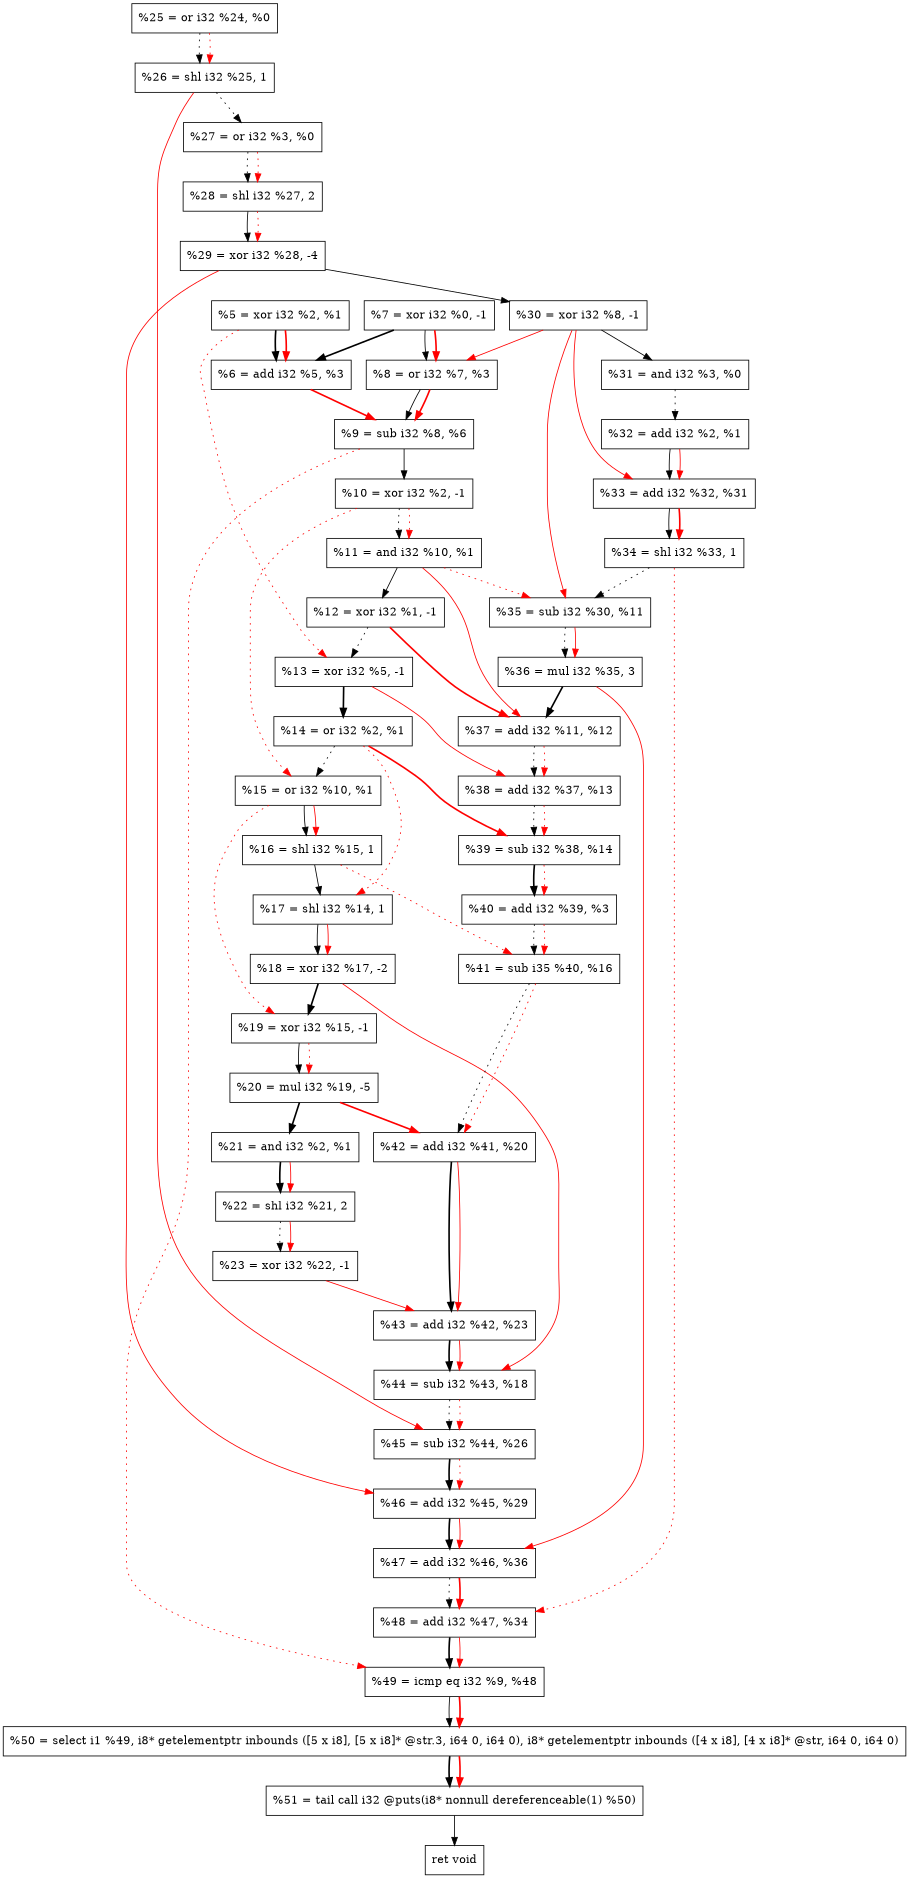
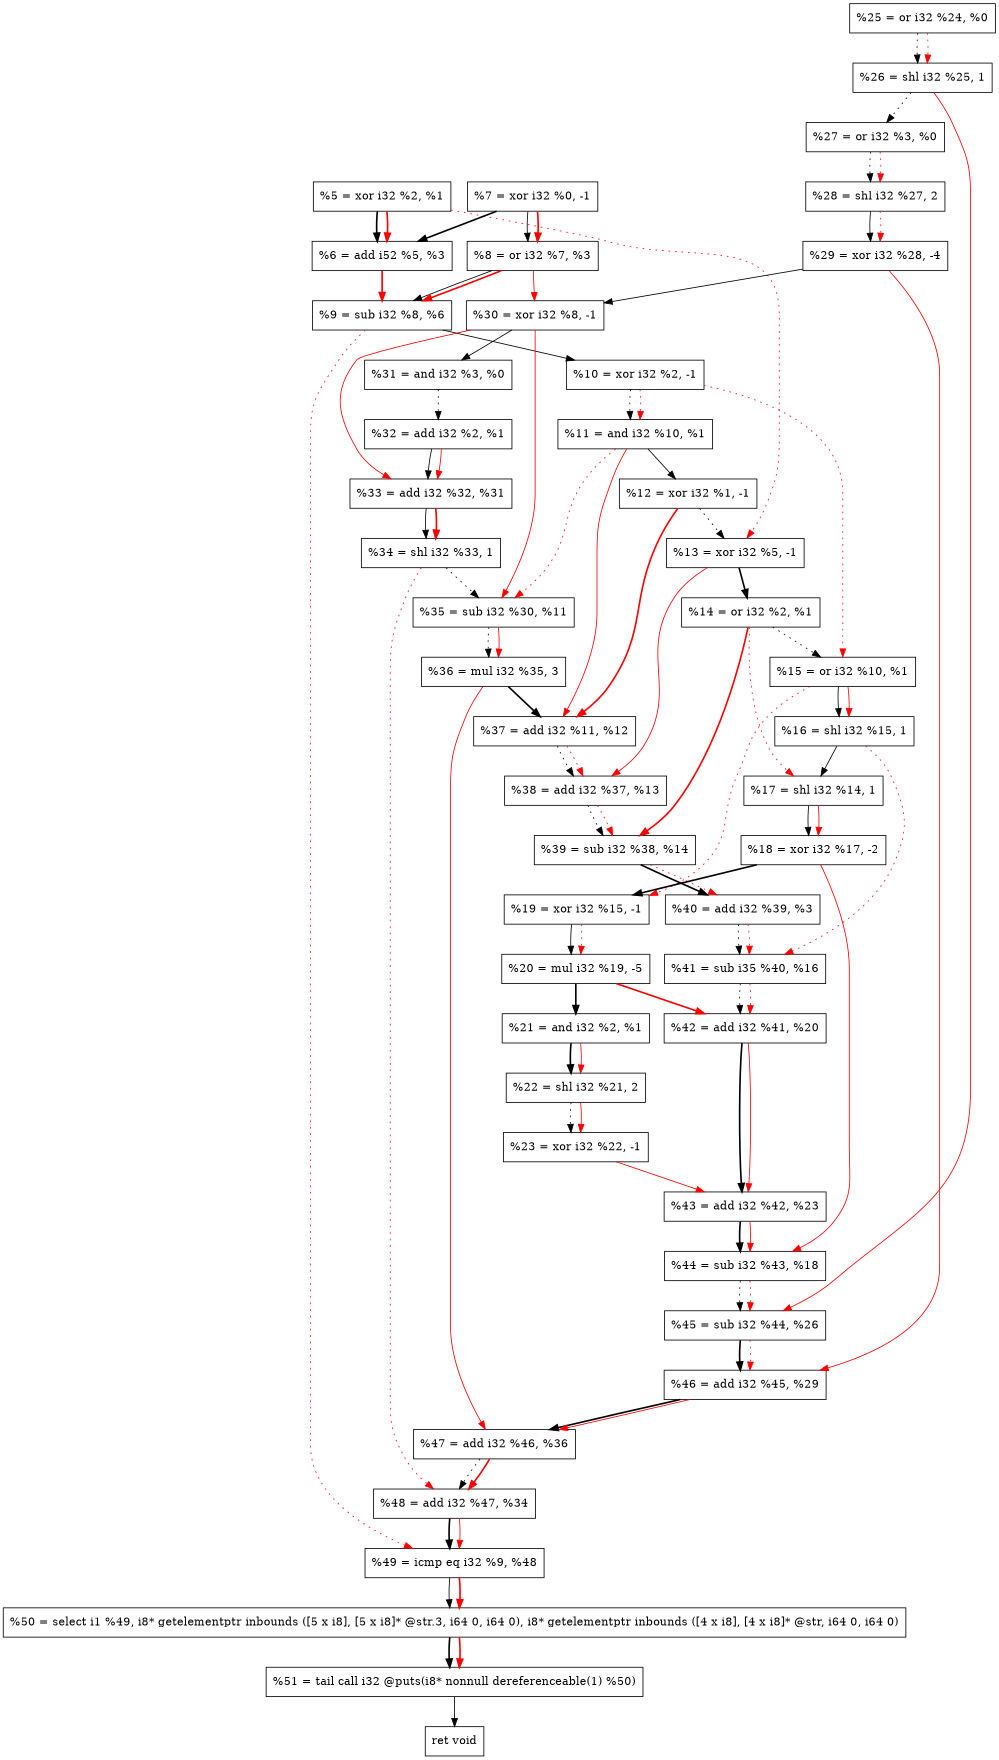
edge "%30 = xor i32 %8, -1" -> "%8 = or i32 %7, %3": reversed
node "%6 = add i32 %5, %3": label "%6 = add i32 %5, %3" -> "%6 = add i52 %5, %3"
